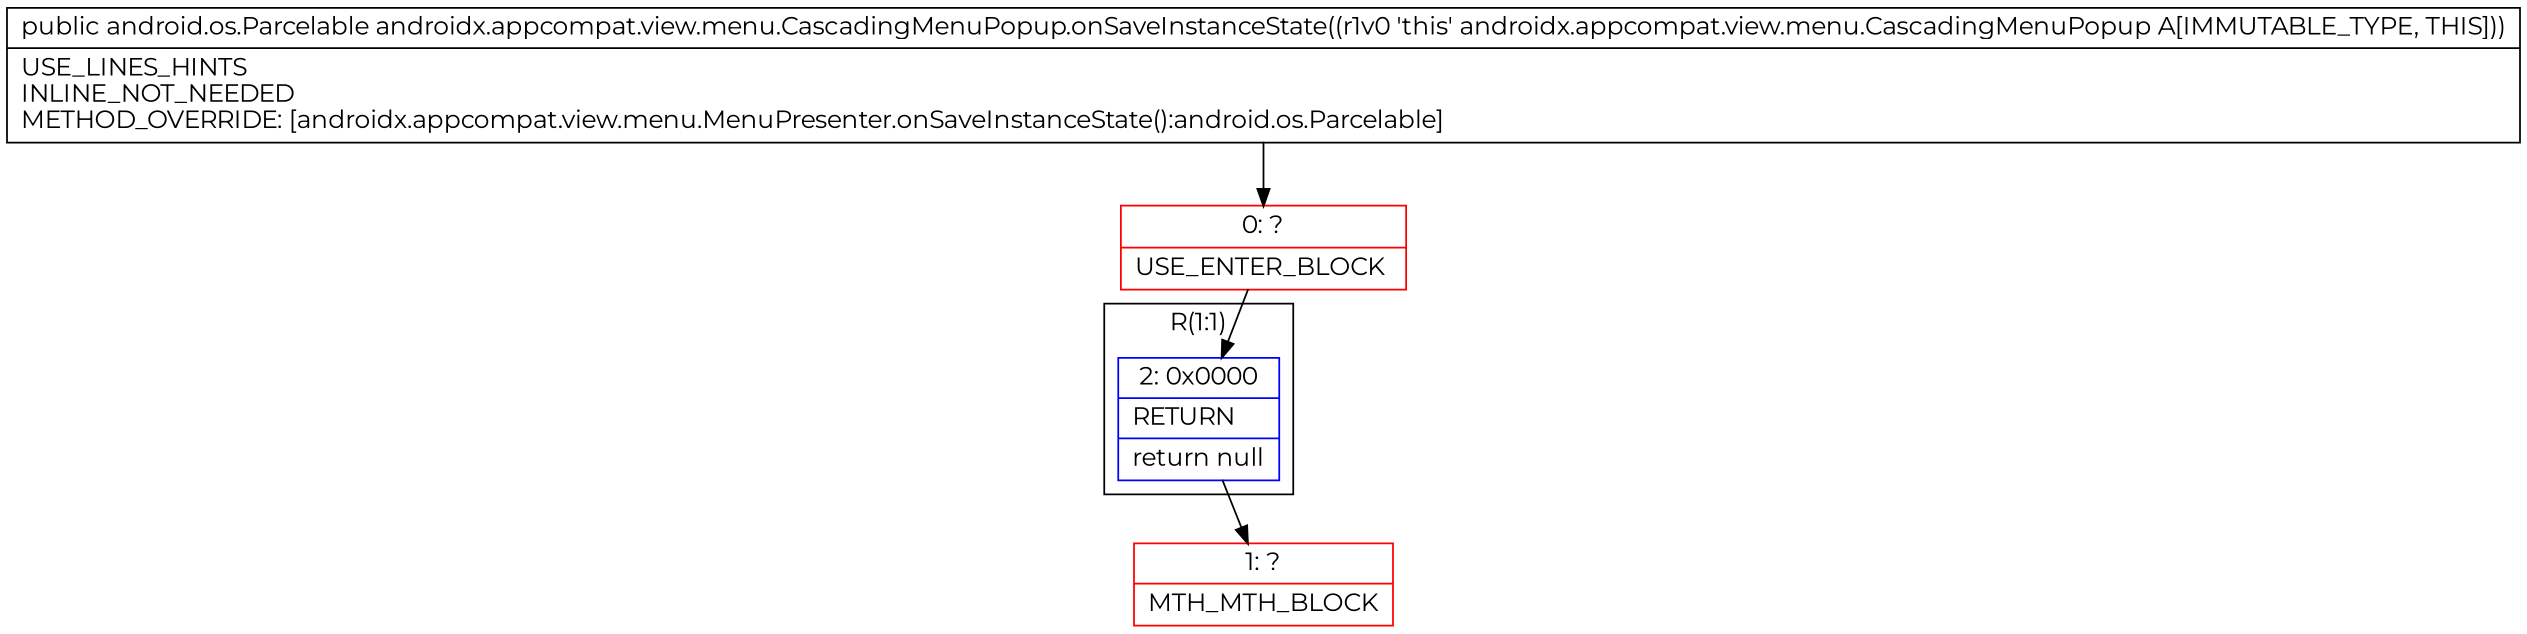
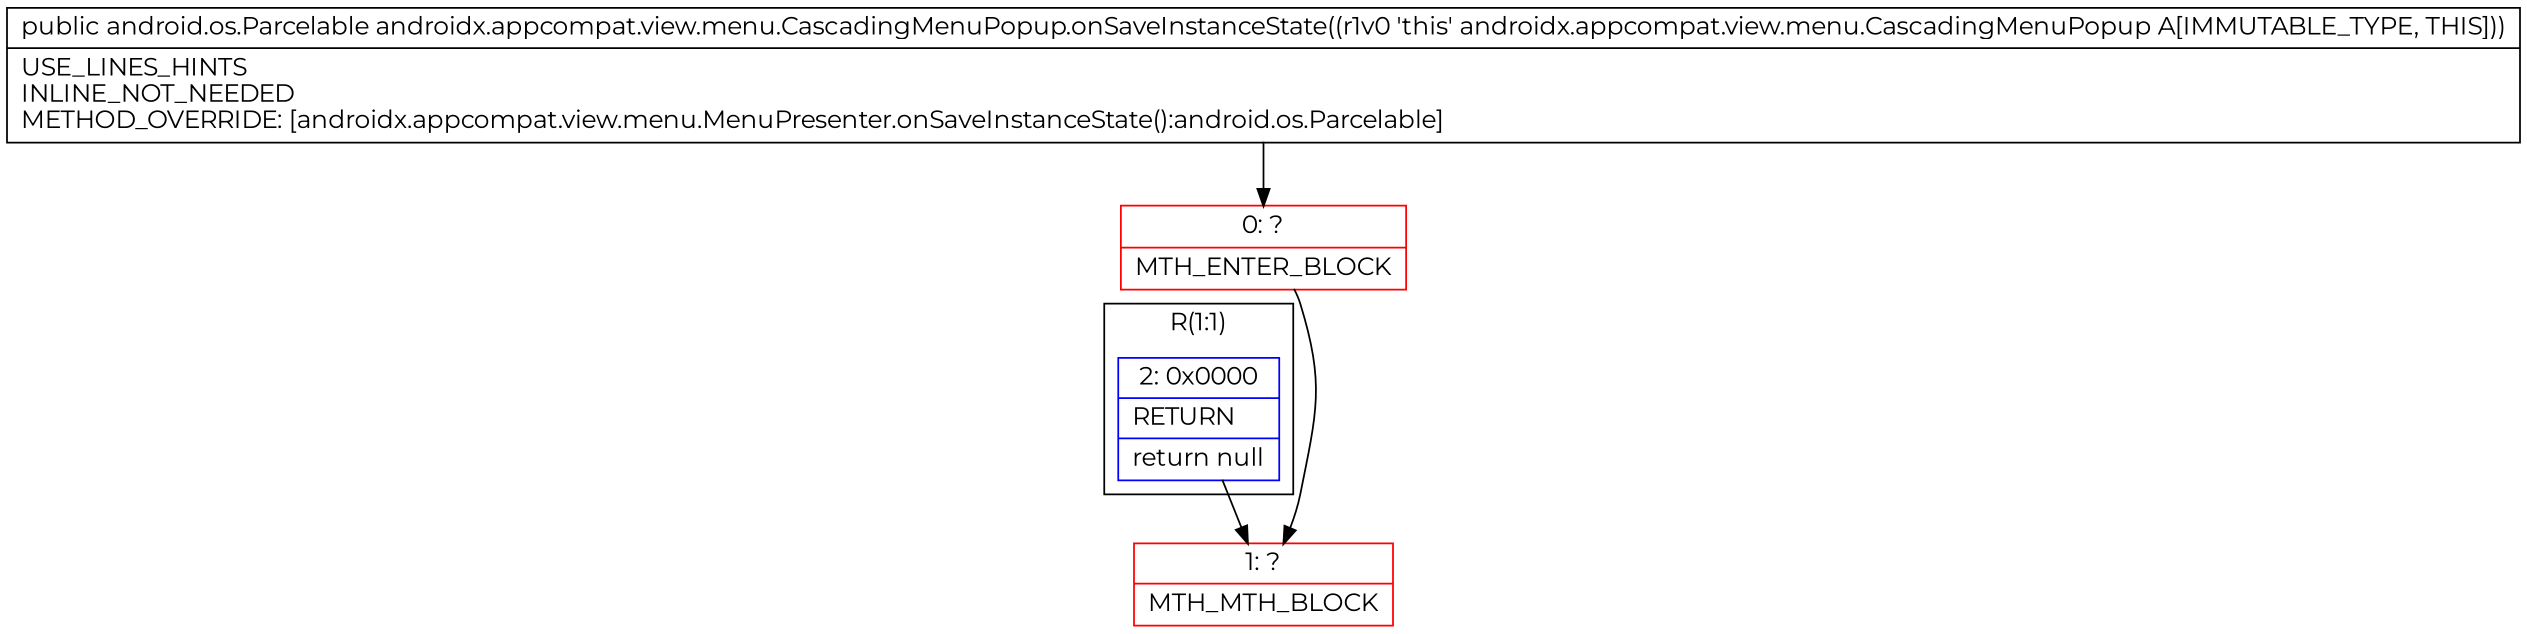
node "0: ?": text "USE_ENTER_BLOCK" -> "MTH_ENTER_BLOCK"
edge "0: ?" -> "2: 0x0000": now "0: ?" -> "1: ?"
